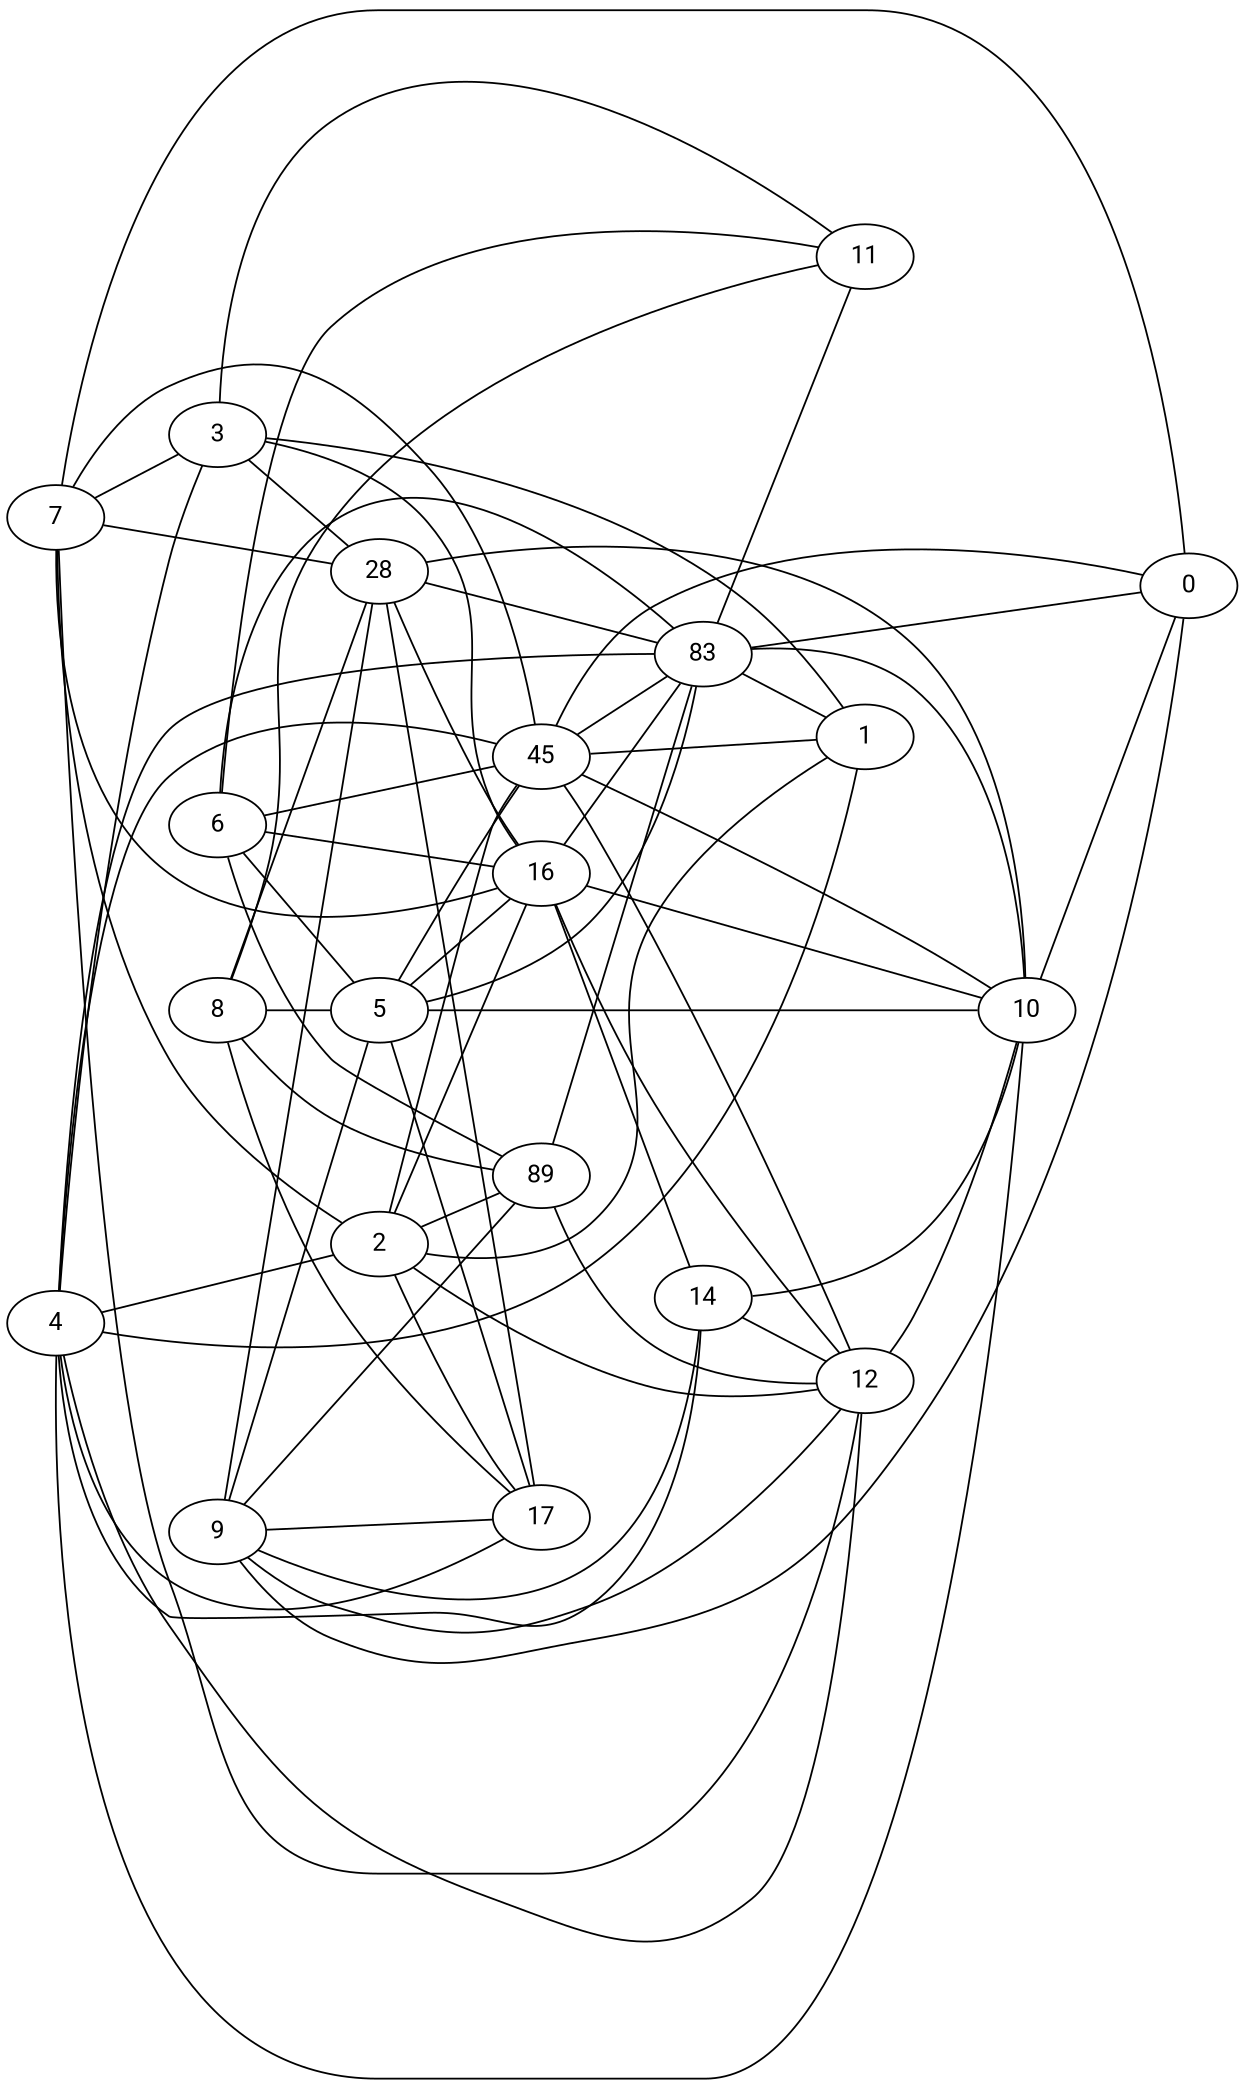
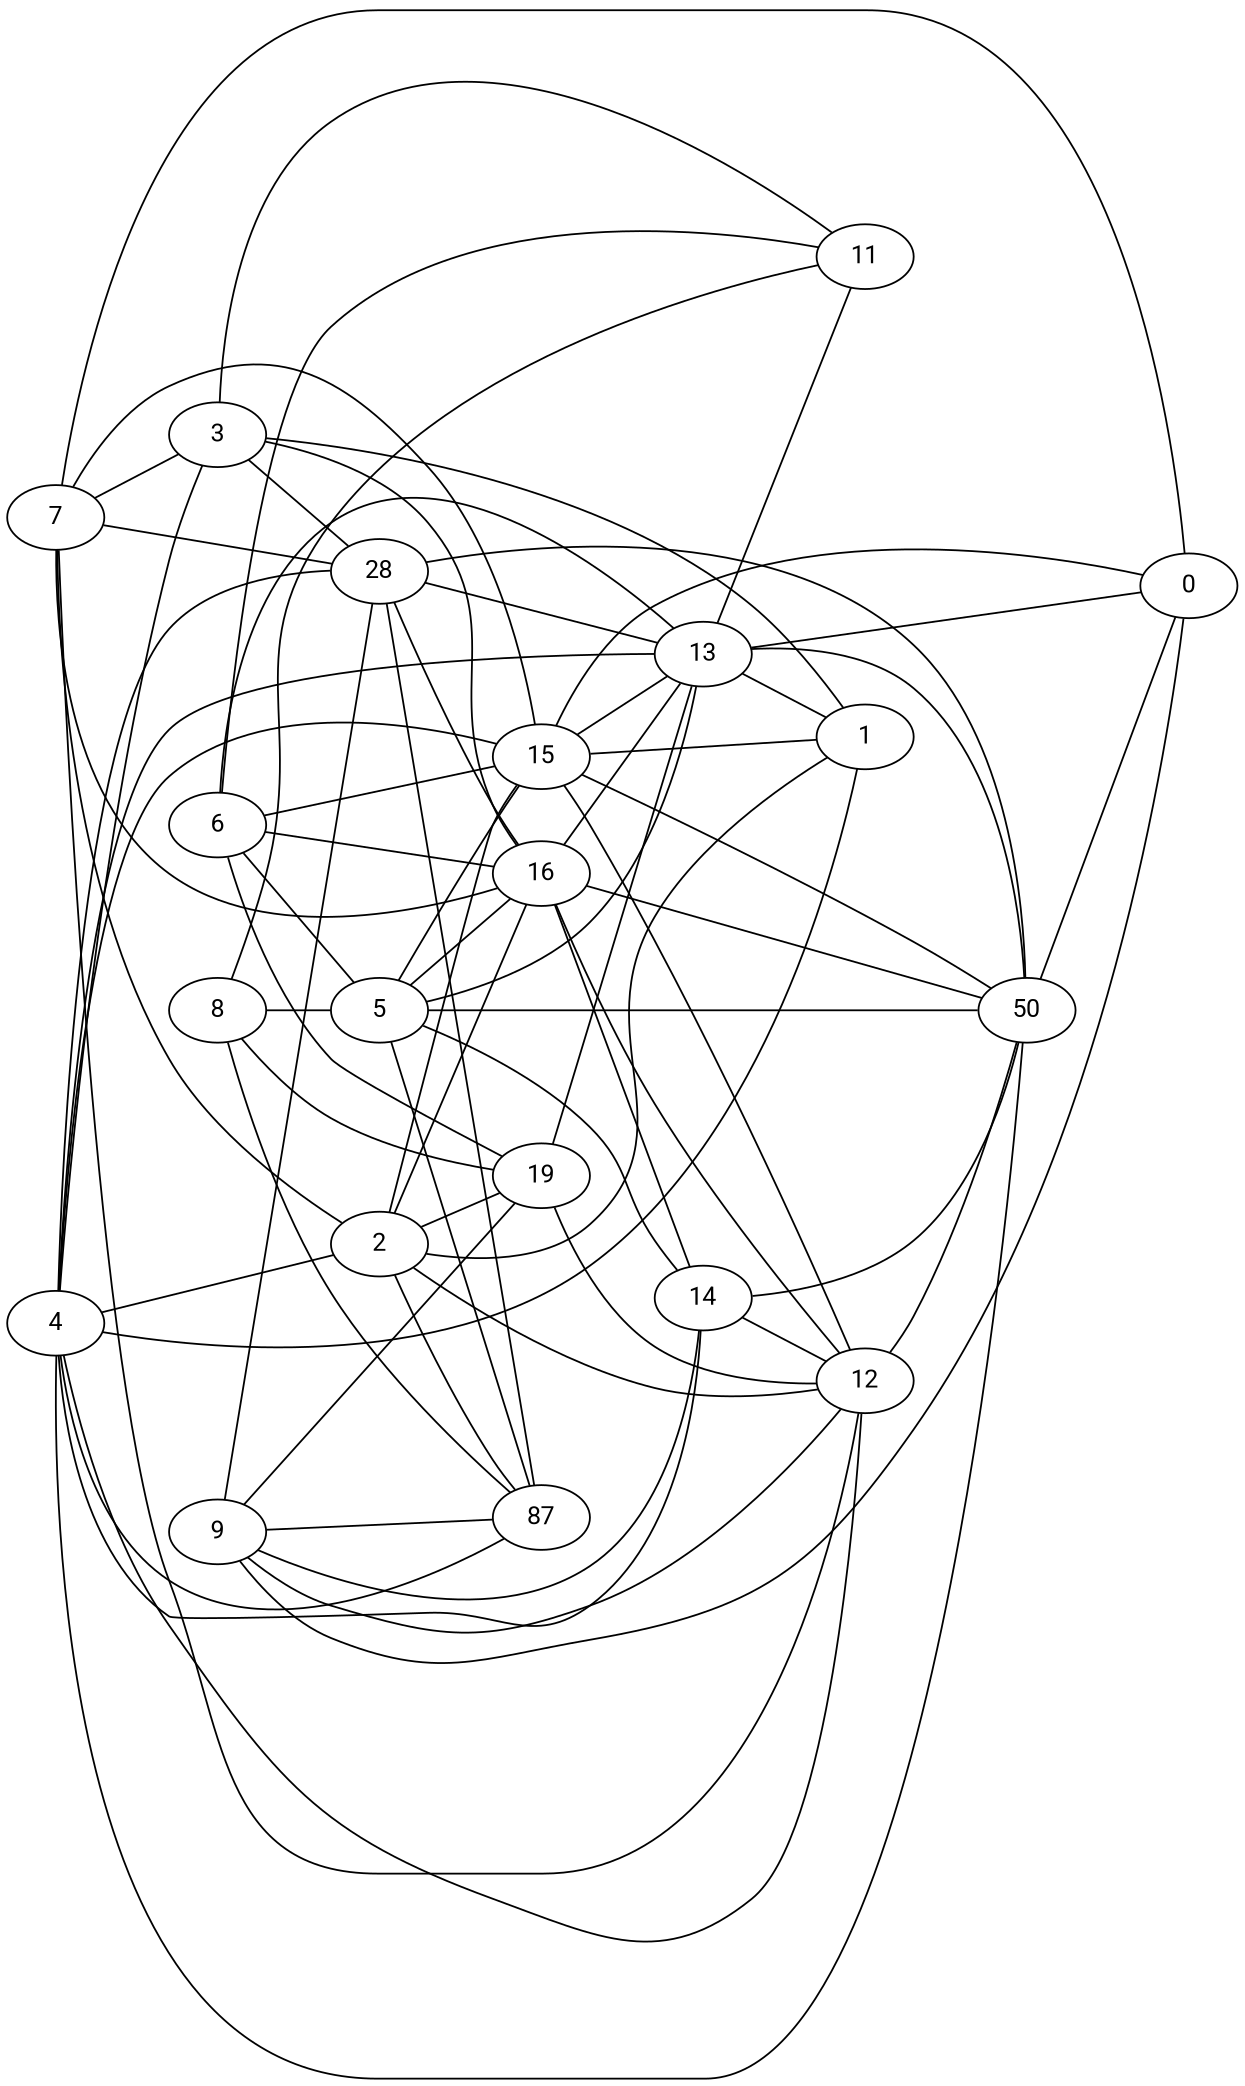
node "83": label "83" -> "13"
node "45": label "45" -> "15"
edge "28" -- "8": now "28" -- "4"
node "10": label "10" -> "50"
node "89": label "89" -> "19"
edge "5" -- "9": now "5" -- "14"
node "17": label "17" -> "87"
